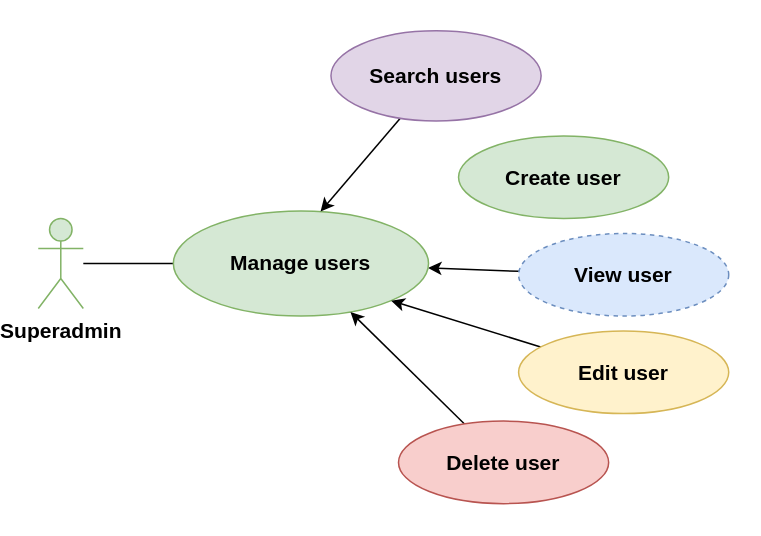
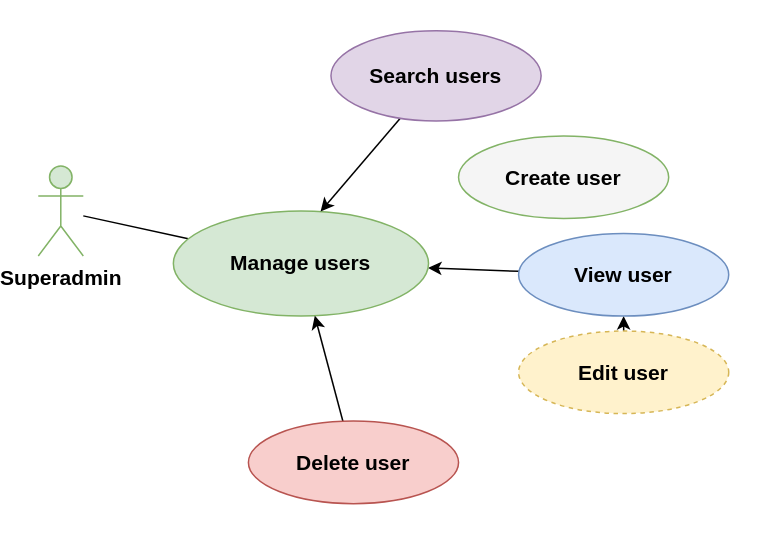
node "Create user": fillcolor #d5e8d4 -> #f5f5f5
node "Superadmin": moved (61, 263) -> (61, 211)
node "View user": style dashed -> solid
edge "Edit user" -> "Manage users": now "Edit user" -> "View user"
node "Edit user": style solid -> dashed
node "Delete user": moved (503, 462) -> (353, 462)
